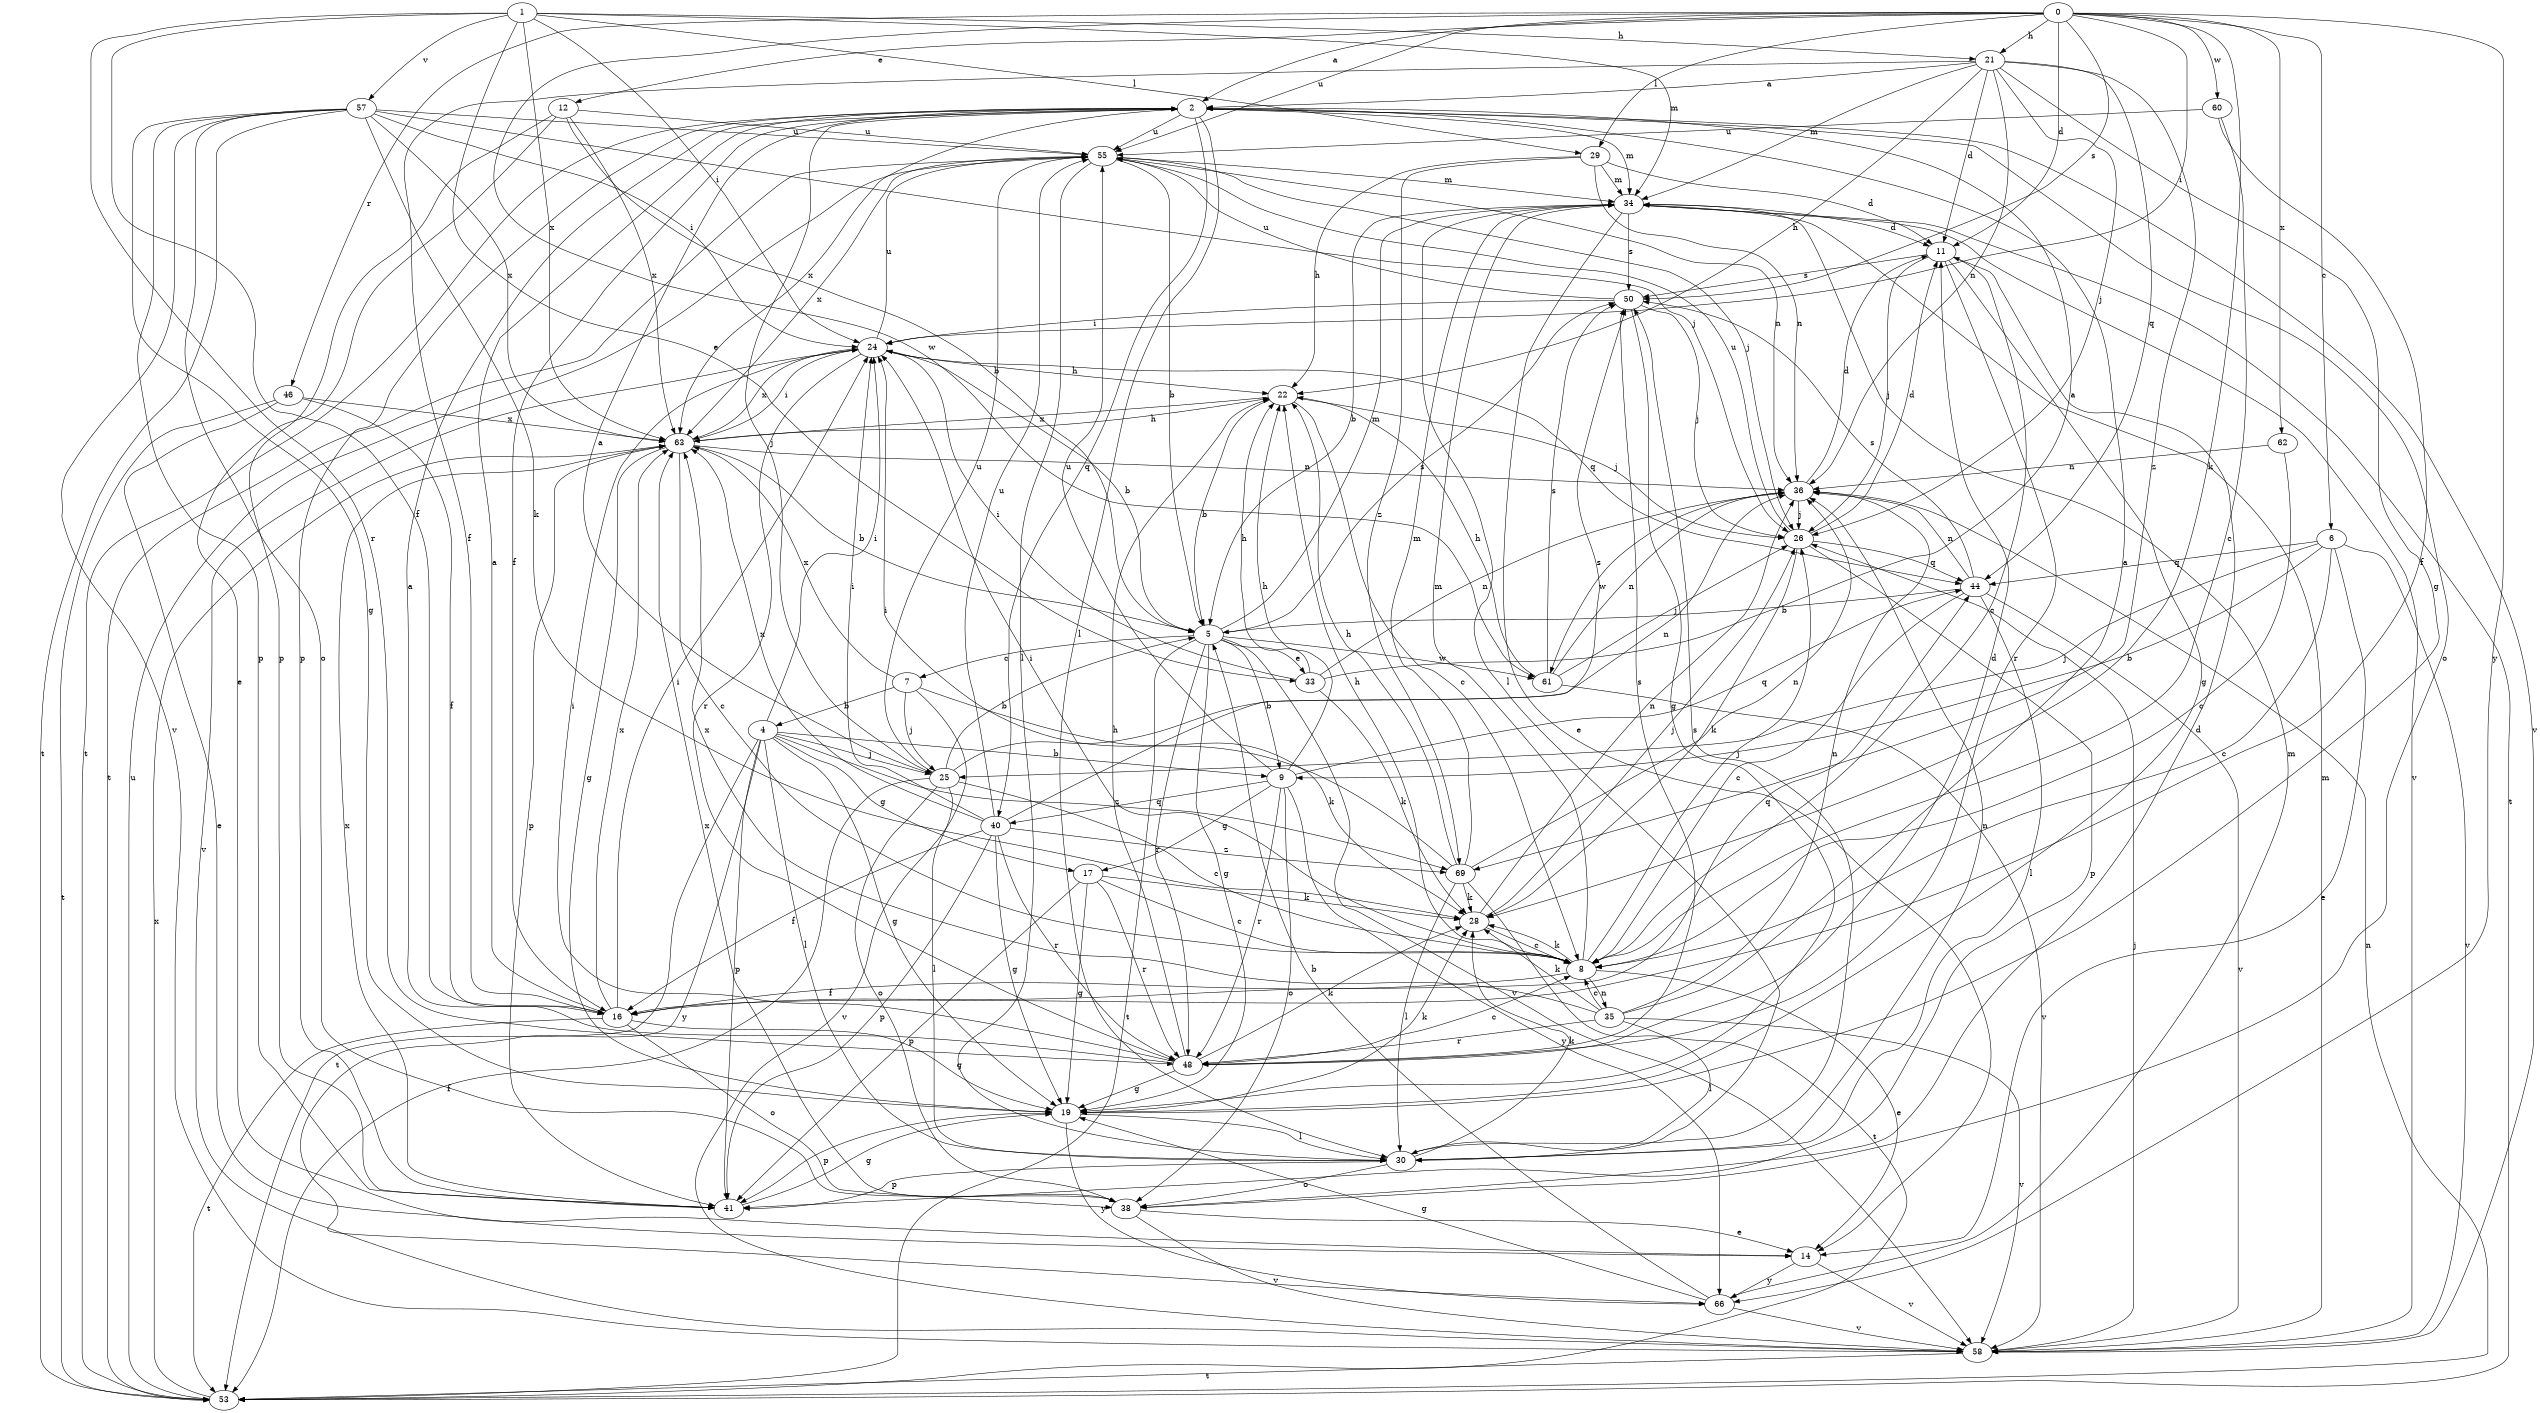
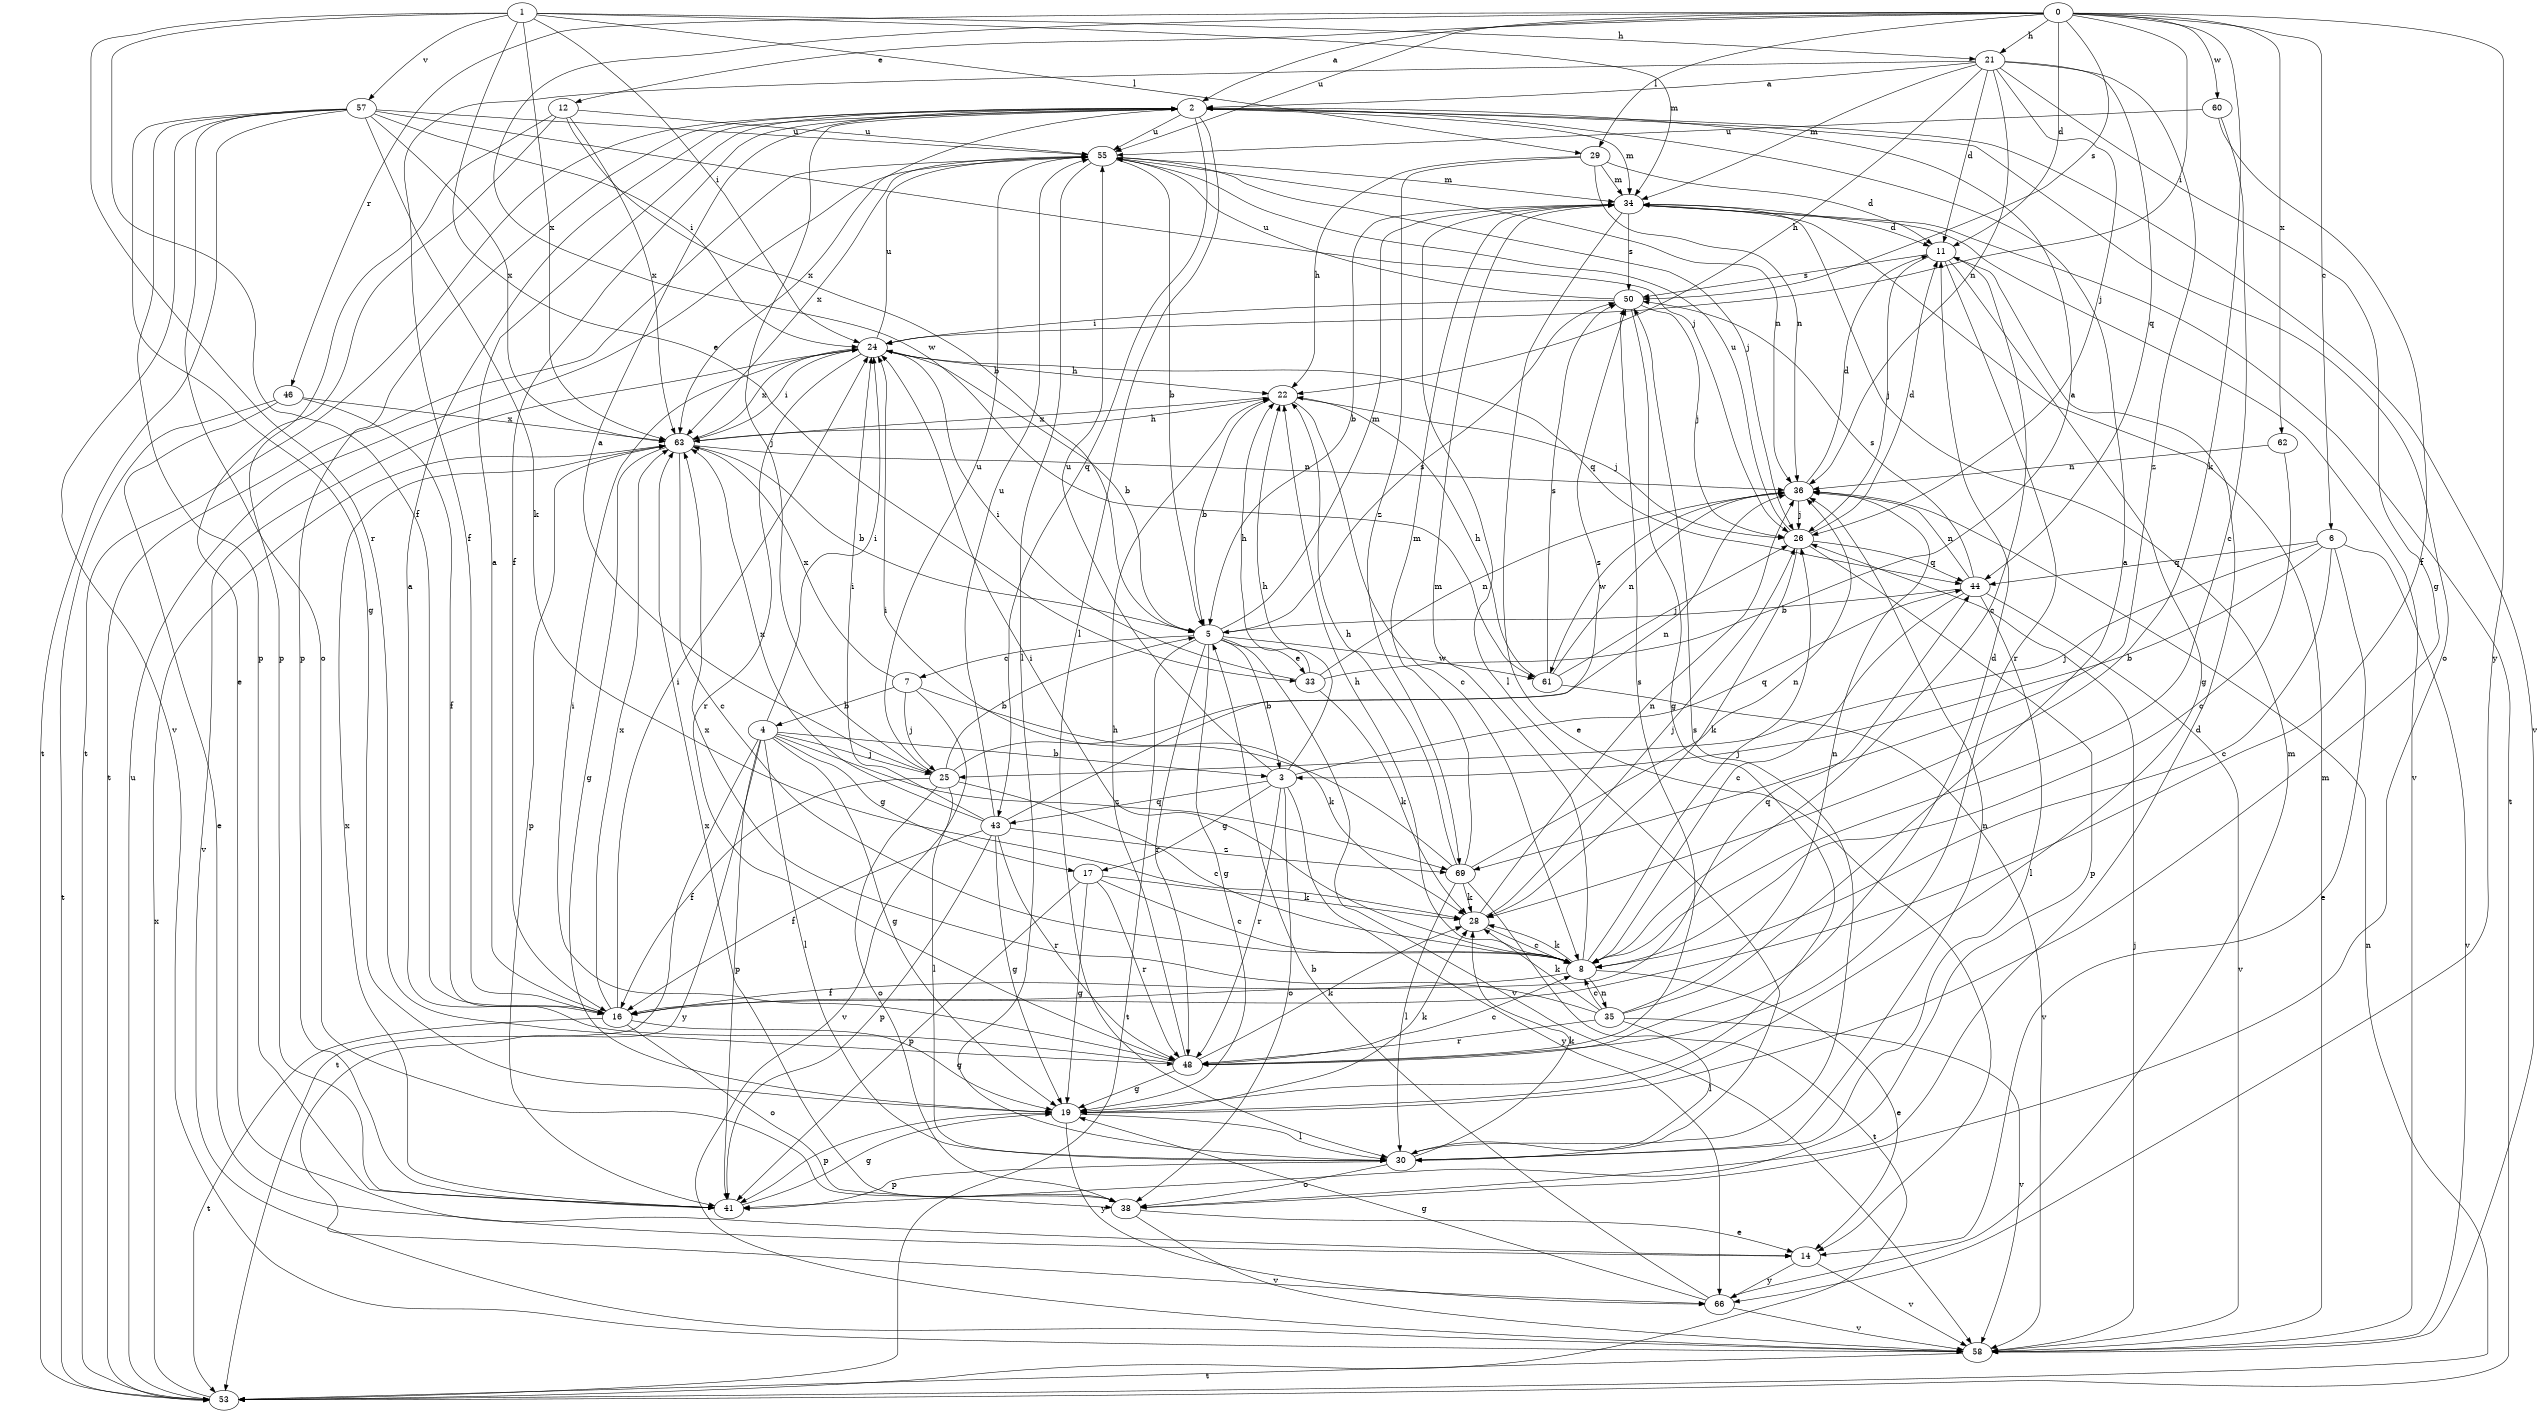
node "9": label "9" -> "3"
node "40": label "40" -> "43"
edge "25" -> "53": now "25" -> "16"
